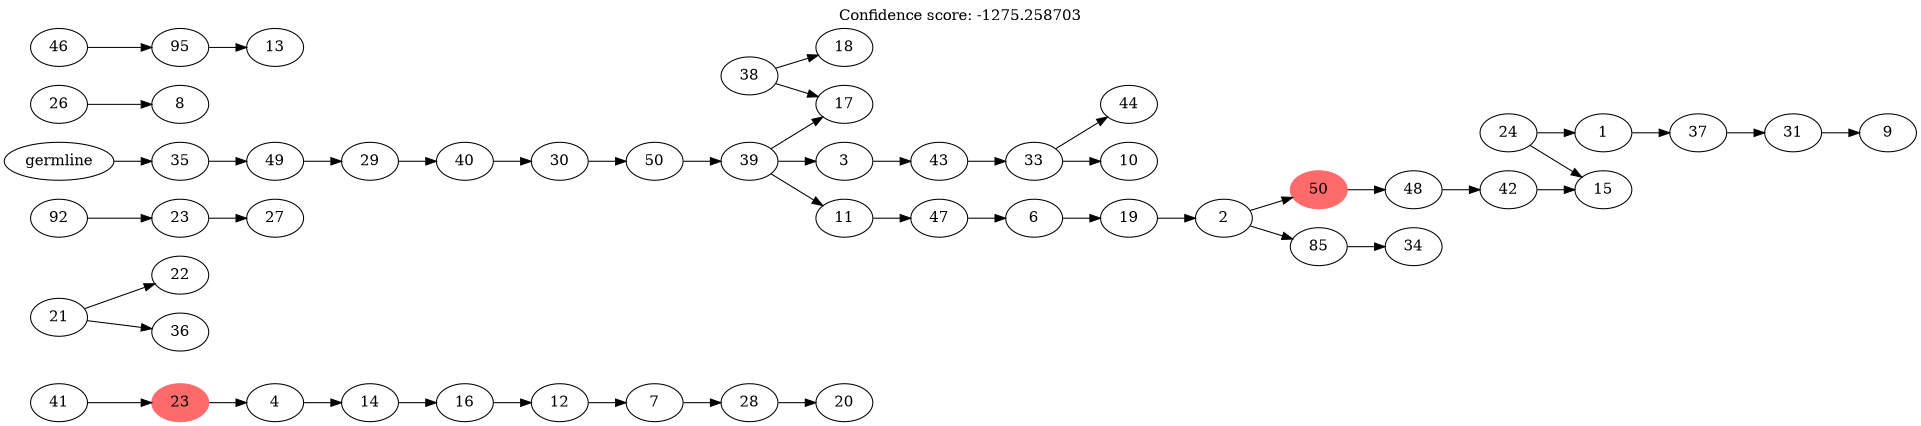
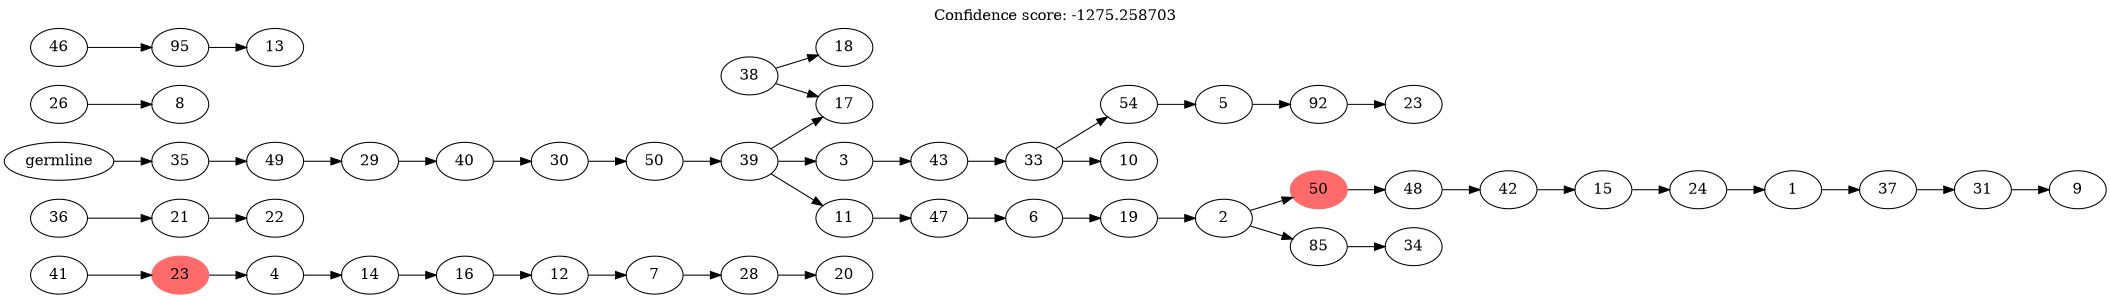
node "44": label "44" -> "54"
node "5": added
edge "24" -> "15": reversed
node "27": removed
edge "21" -> "36": reversed
